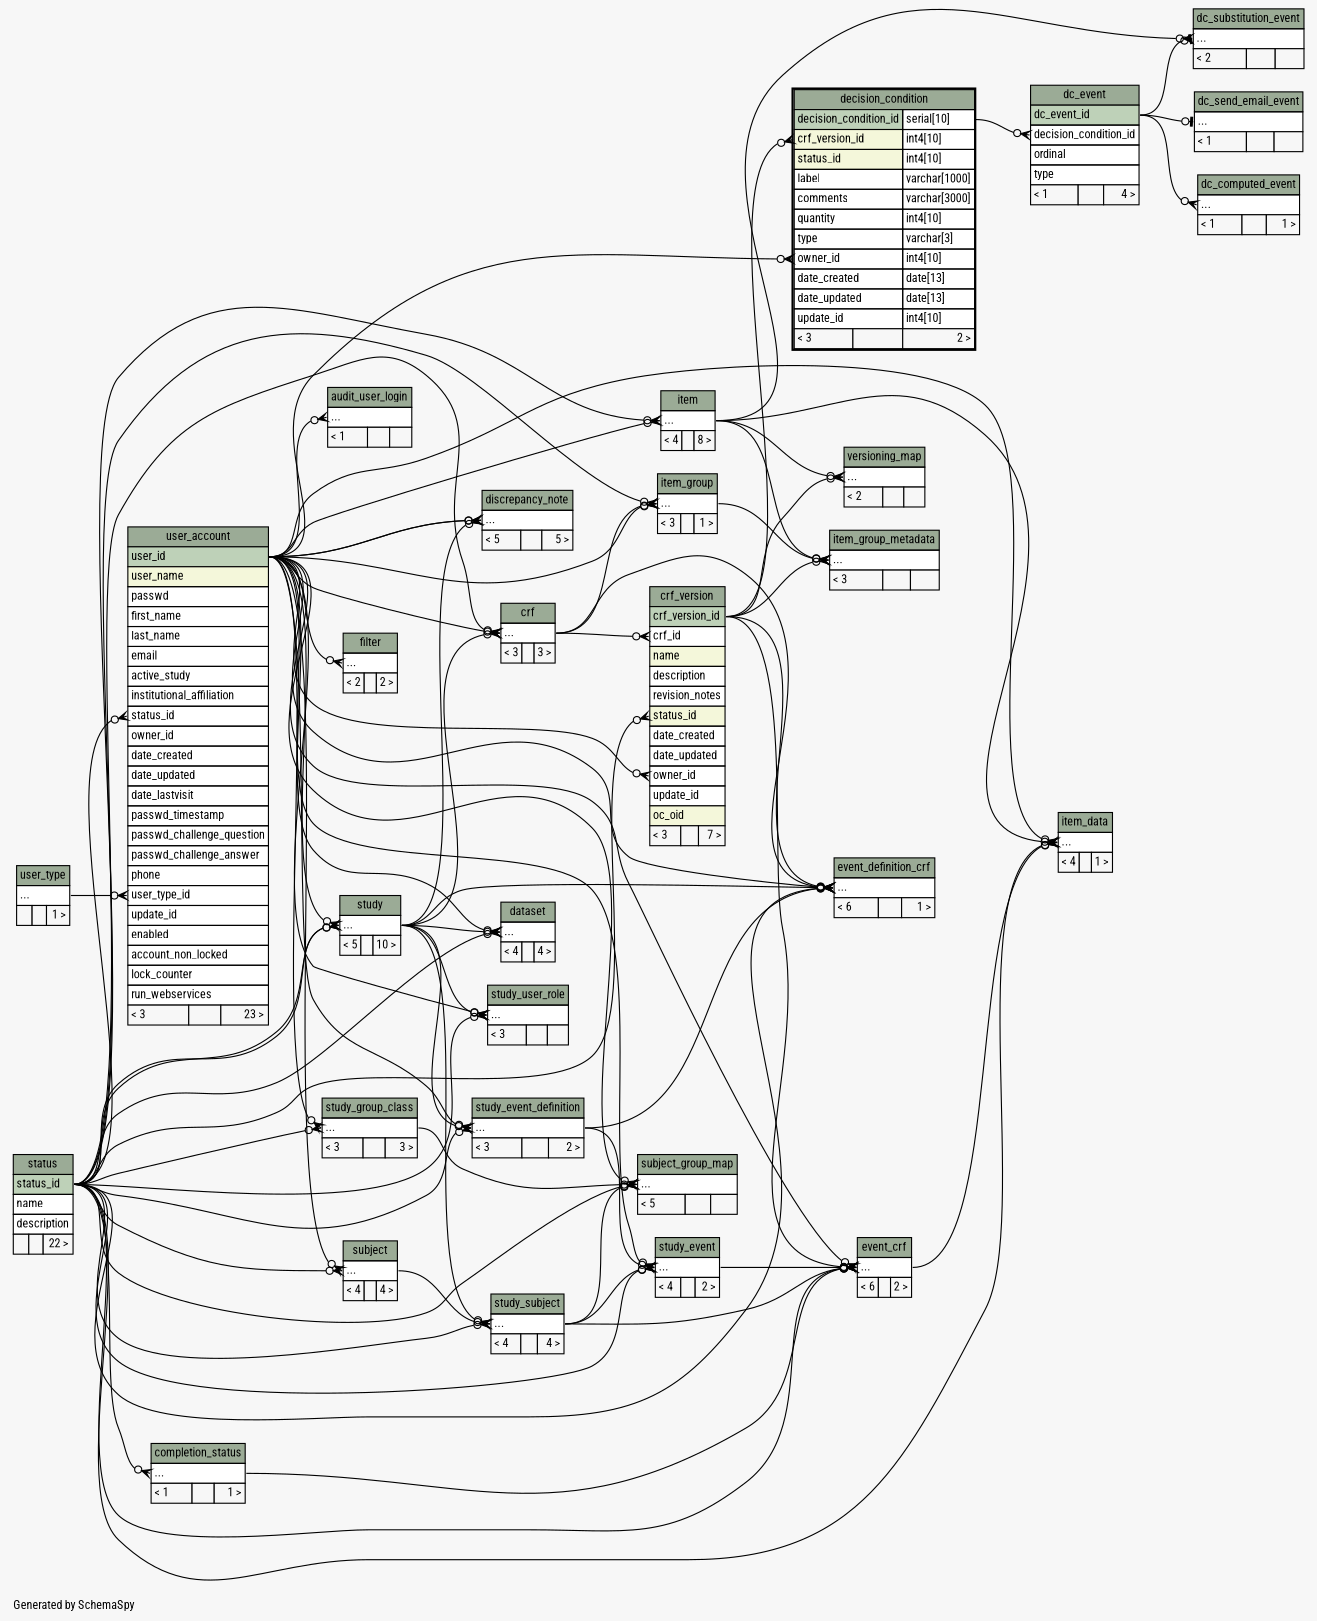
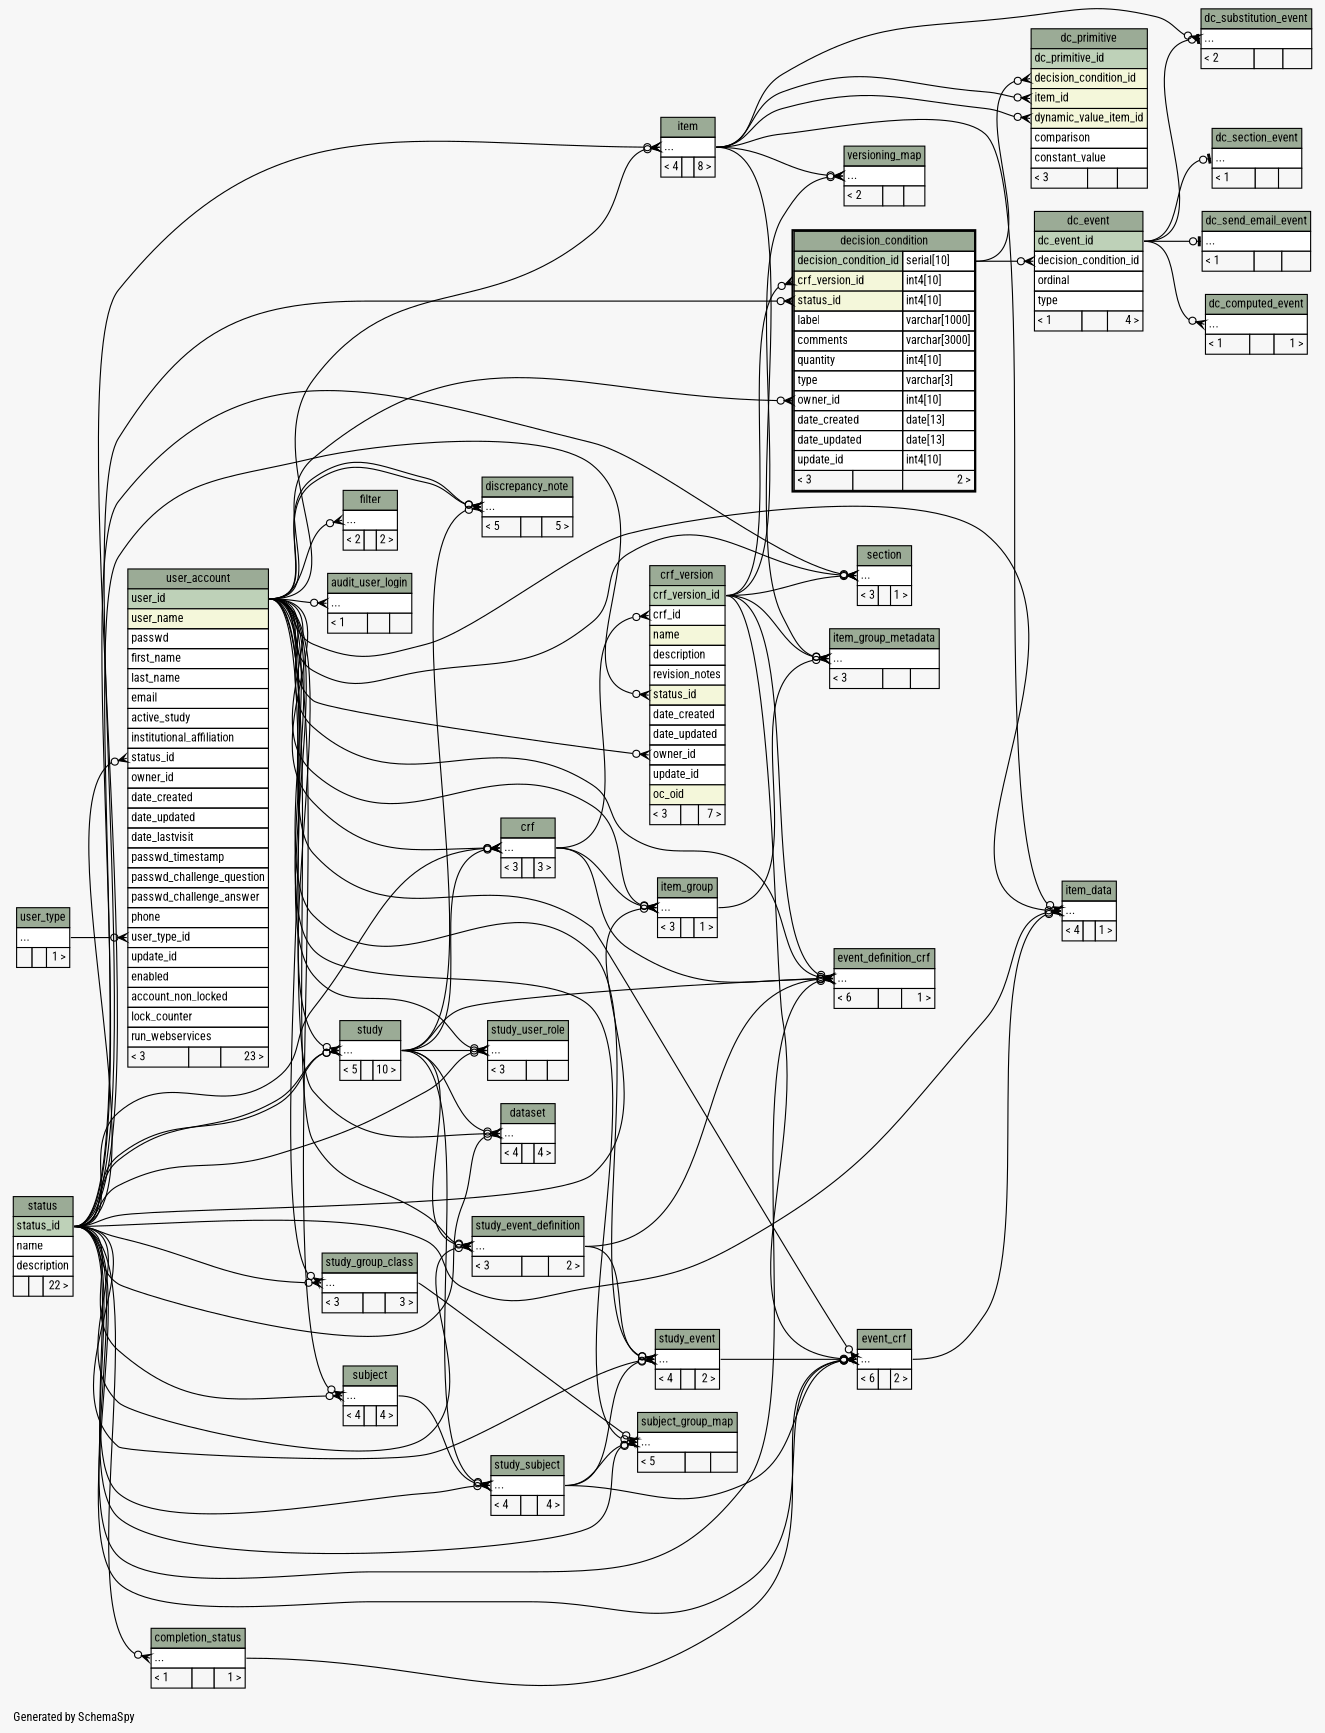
node "dc_primitive": added
node "dc_section_event": added
edge "status" -> "decision_condition": added
node "section": added
